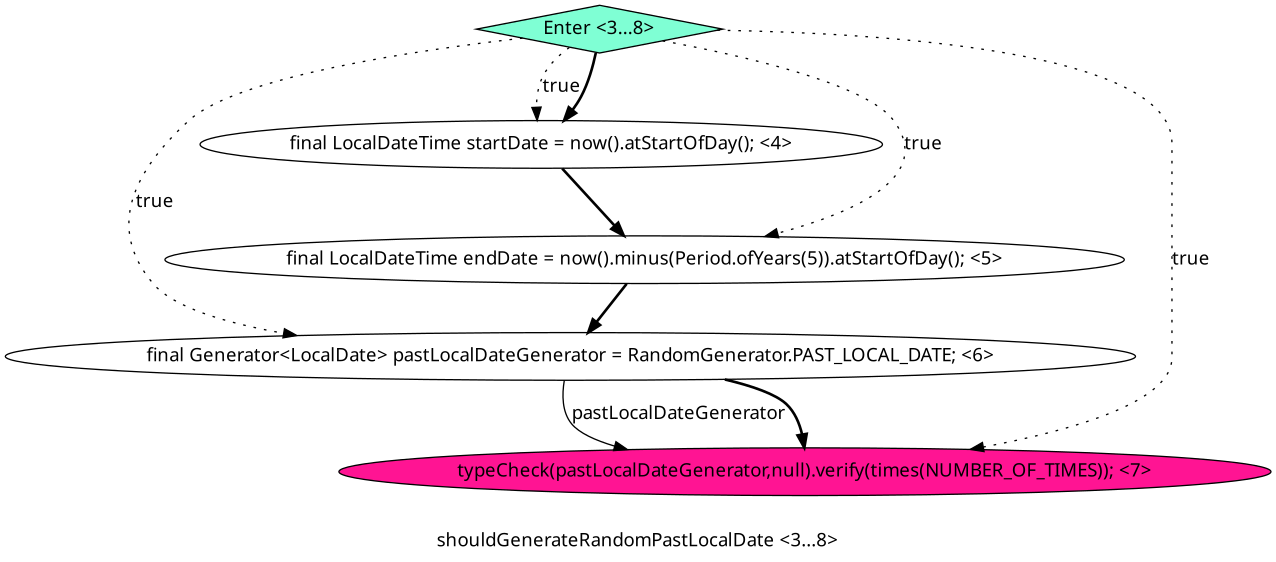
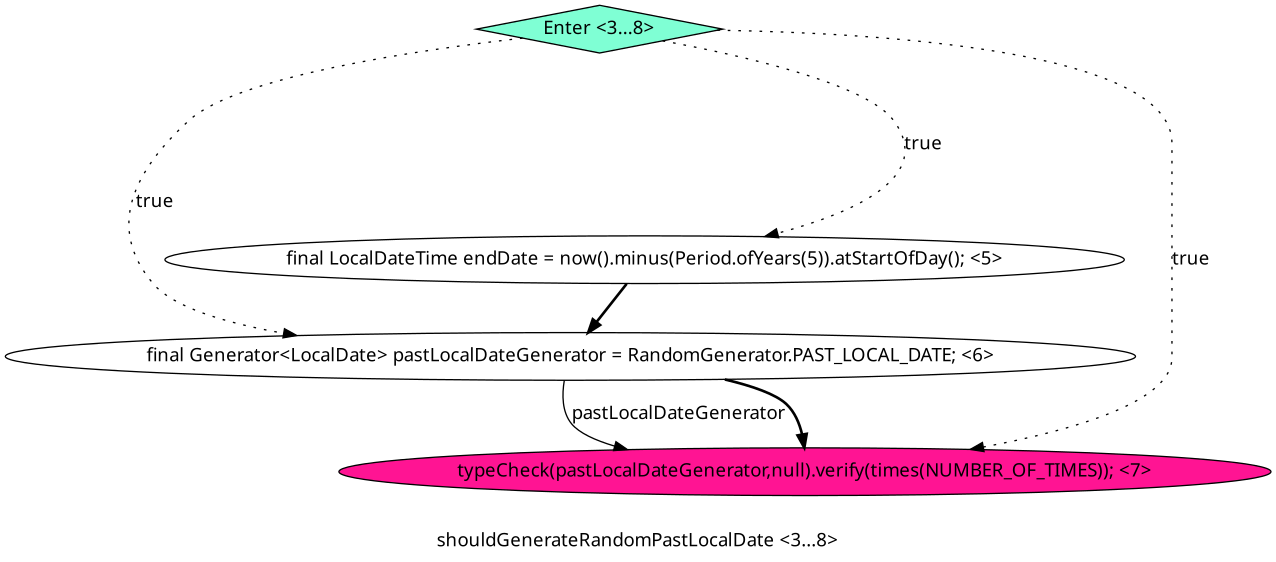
node "final LocalDateTime startDate = now().atStartOfDay(); <4>": removed
